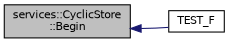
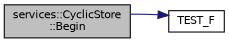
edge "TEST_F" -> "services::CyclicStore ::Begin": reversed
